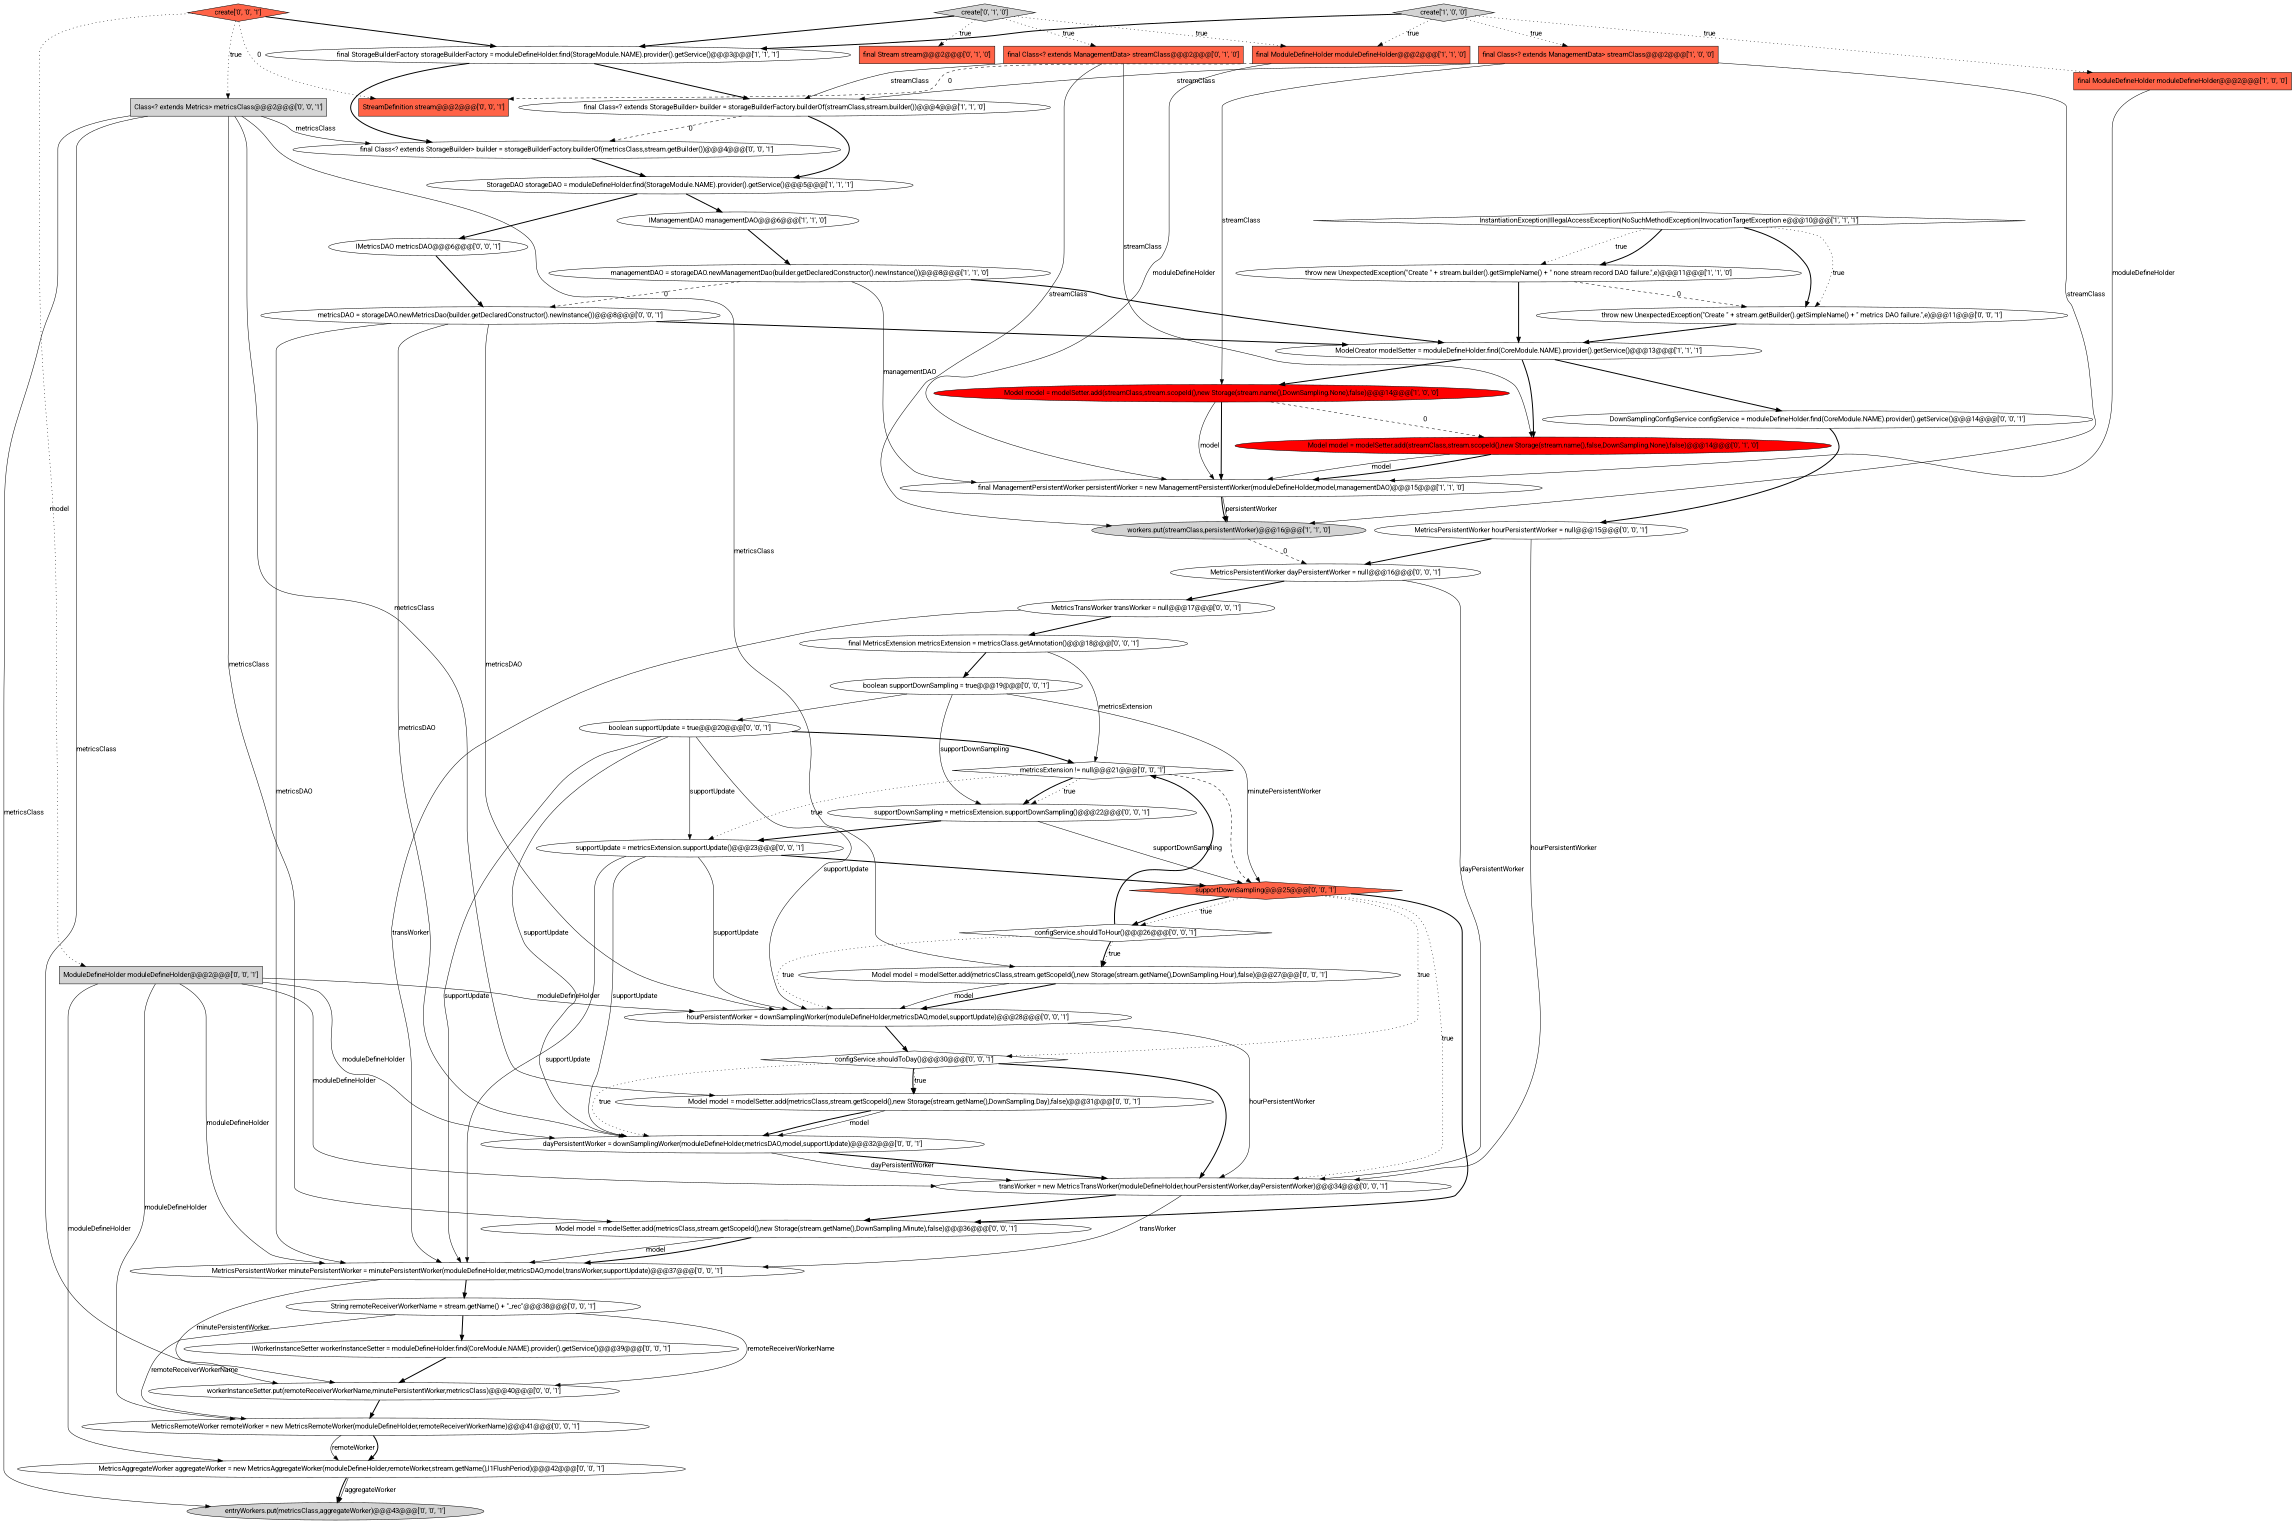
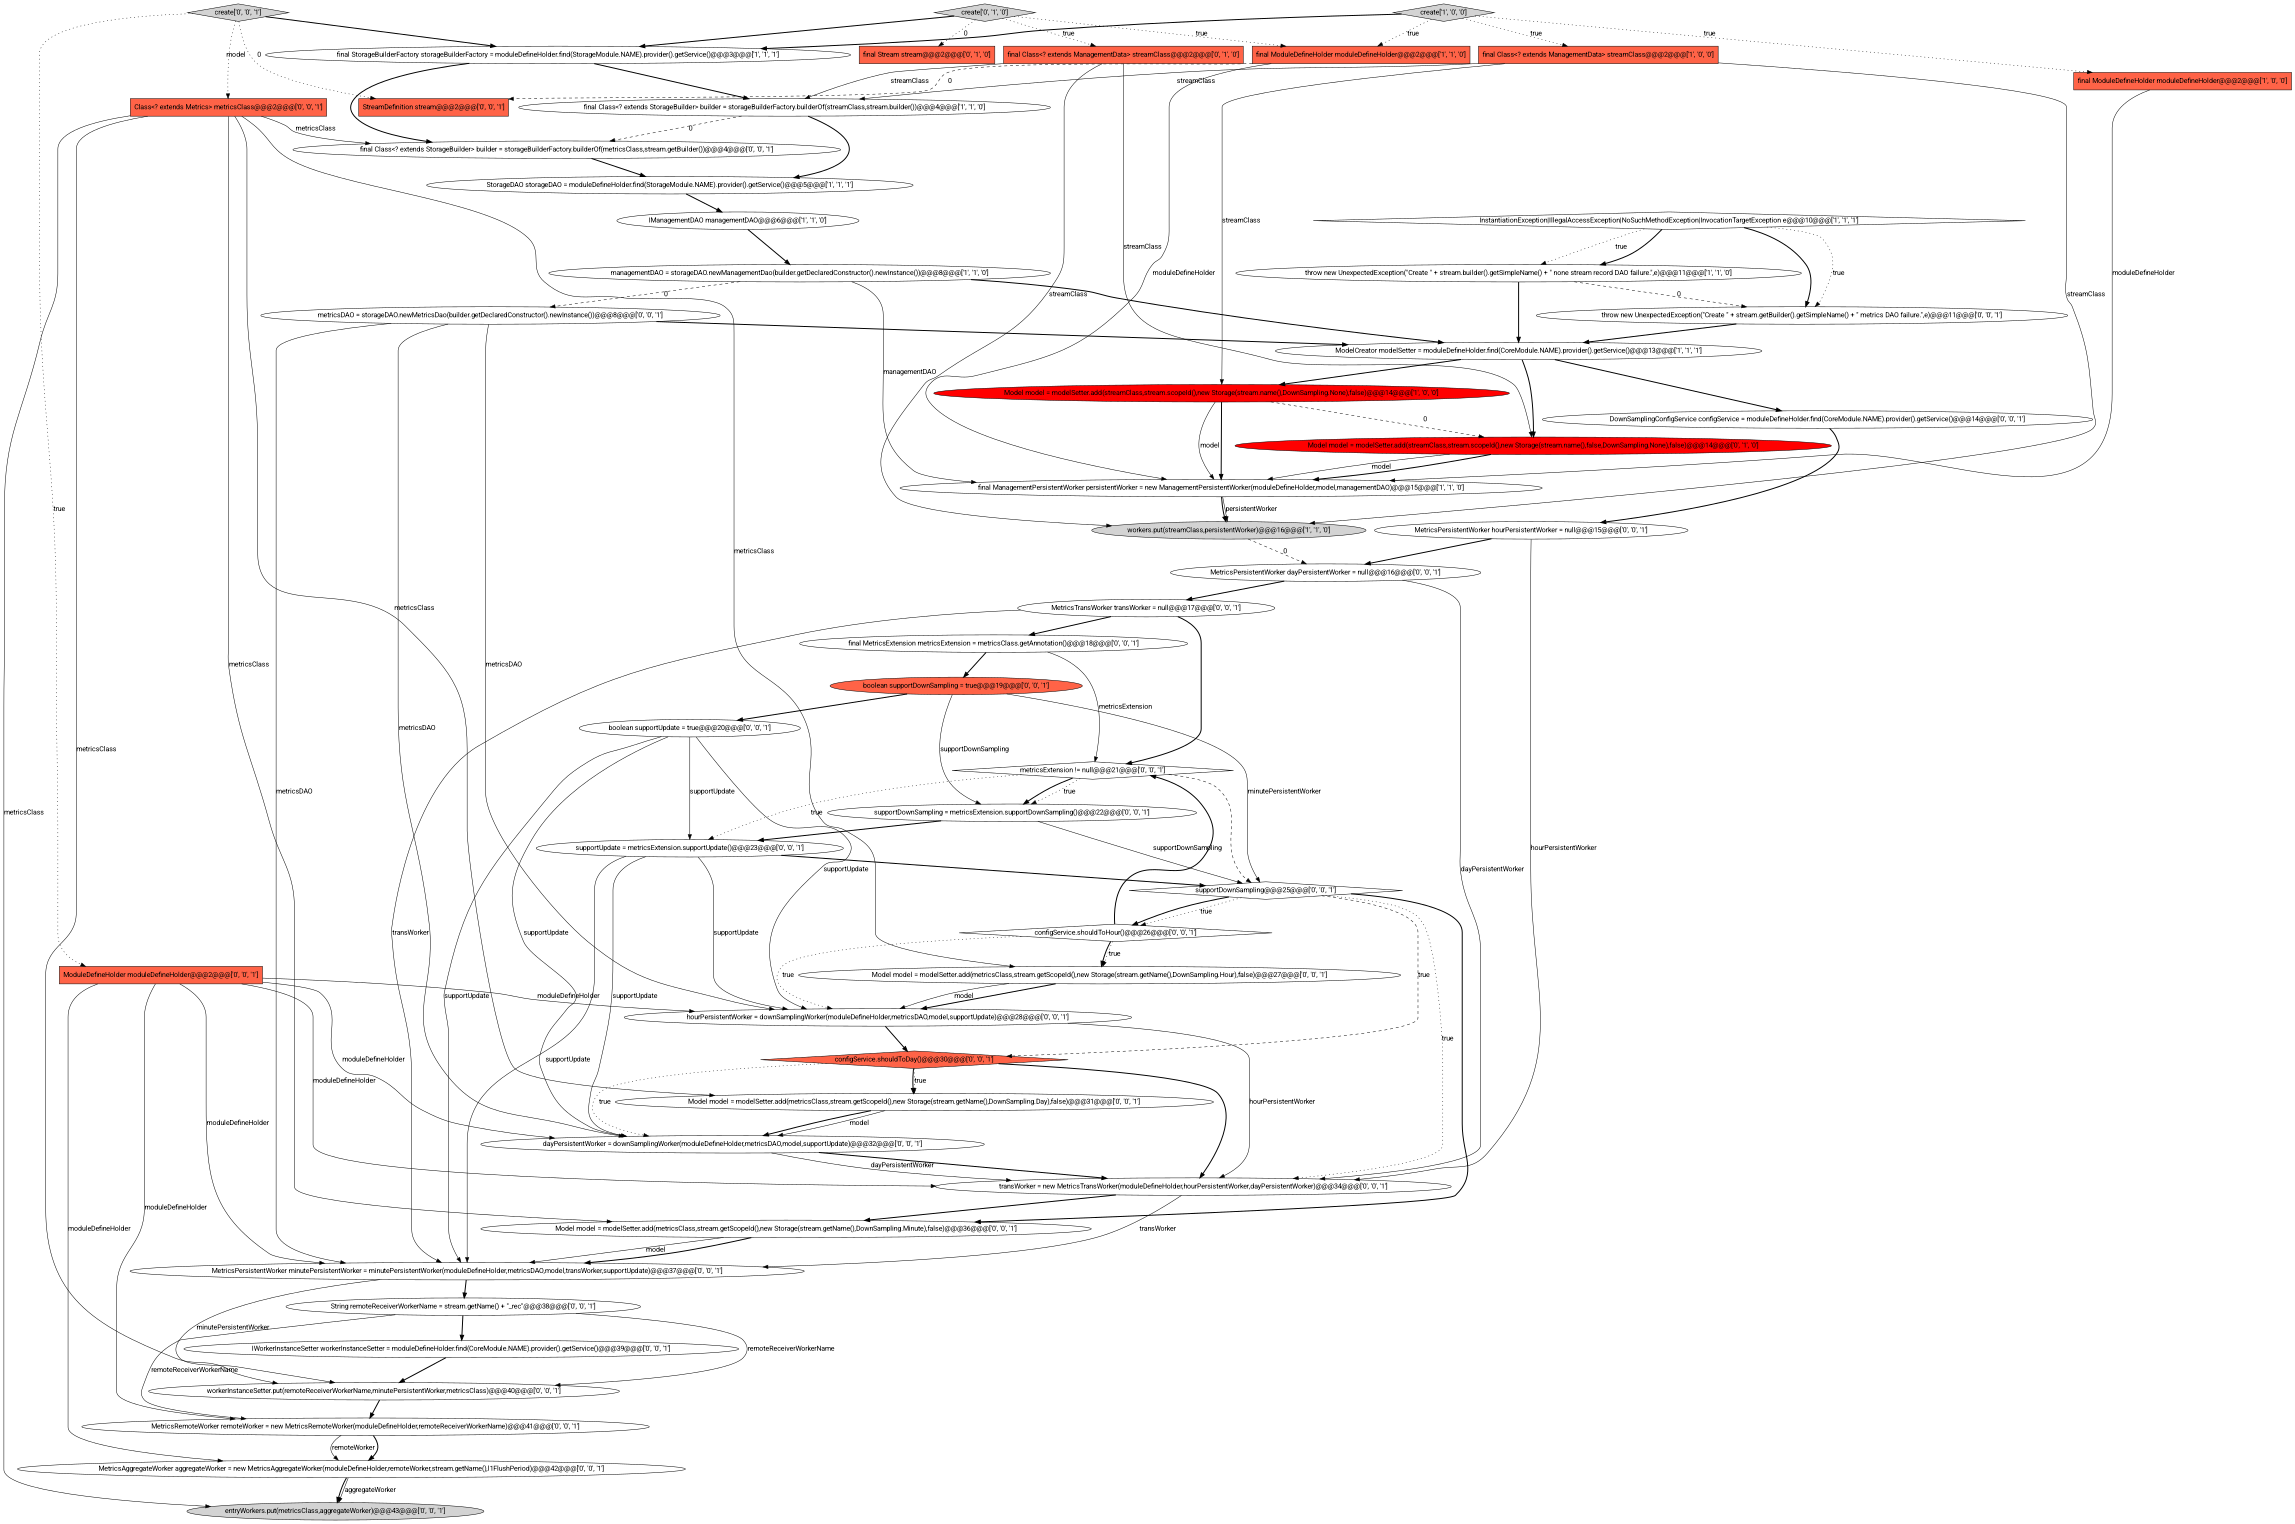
node "create['0', '0', '1']": fillcolor tomato -> lightgray
edge "create['0', '1', '0']" -> "final Stream stream@@@2@@@['0', '1', '0']": label "true" -> "0"
edge "create['0', '0', '1']" -> "Class<? extends Metrics> metricsClass@@@2@@@['0', '0', '1']": label "true" -> "model"
node "Class<? extends Metrics> metricsClass@@@2@@@['0', '0', '1']": fillcolor lightgray -> tomato
node "IMetricsDAO metricsDAO@@@6@@@['0', '0', '1']": removed
edge "create['0', '0', '1']" -> "ModuleDefineHolder moduleDefineHolder@@@2@@@['0', '0', '1']": label "model" -> "true"
node "boolean supportDownSampling = true@@@19@@@['0', '0', '1']": fillcolor white -> tomato
edge "boolean supportDownSampling = true@@@19@@@['0', '0', '1']" -> "boolean supportUpdate = true@@@20@@@['0', '0', '1']": style solid -> bold
edge "boolean supportUpdate = true@@@20@@@['0', '0', '1']" -> "metricsExtension != null@@@21@@@['0', '0', '1']": now "MetricsTransWorker transWorker = null@@@17@@@['0', '0', '1']" -> "metricsExtension != null@@@21@@@['0', '0', '1']"
node "supportDownSampling@@@25@@@['0', '0', '1']": fillcolor tomato -> white
node "ModuleDefineHolder moduleDefineHolder@@@2@@@['0', '0', '1']": fillcolor lightgray -> tomato
edge "supportDownSampling@@@25@@@['0', '0', '1']" -> "configService.shouldToDay()@@@30@@@['0', '0', '1']": style dotted -> dashed
node "configService.shouldToDay()@@@30@@@['0', '0', '1']": fillcolor white -> tomato
